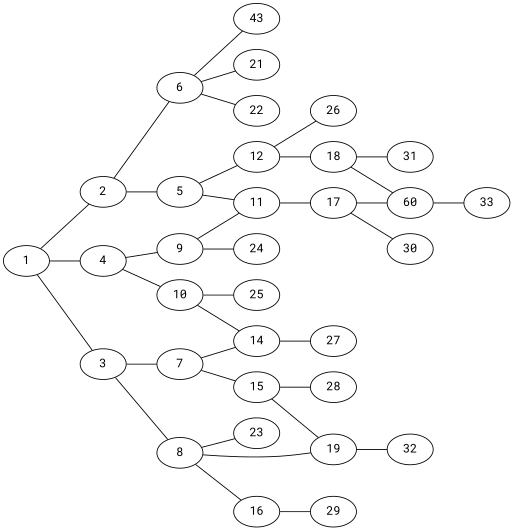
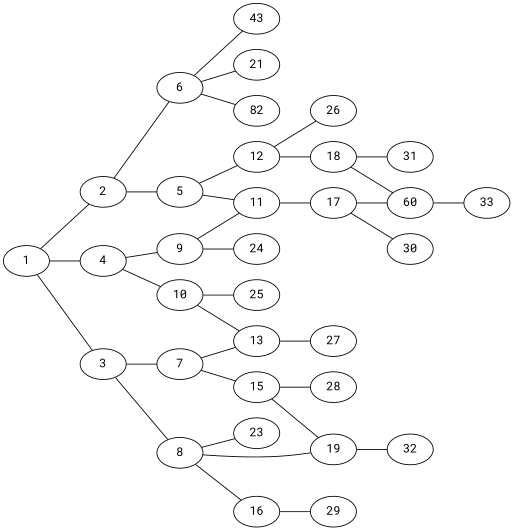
node "22": label "22" -> "82"
node "14": label "14" -> "13"
